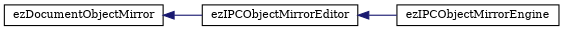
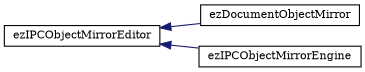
edge "ezIPCObjectMirrorEditor" -> "ezDocumentObjectMirror": reversed
